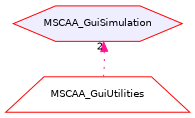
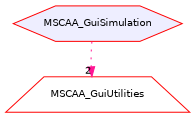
edge "MSCAA_GuiUtilities" -> "MSCAA_GuiSimulation": reversed
